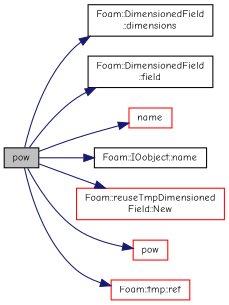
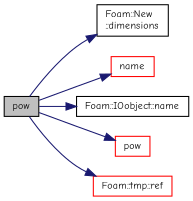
node "Foam::DimensionedField ::dimensions": label "Foam::DimensionedField ::dimensions" -> "Foam::New ::dimensions"
node "Foam::DimensionedField ::field": removed
node "Foam::reuseTmpDimensioned Field::New": removed
